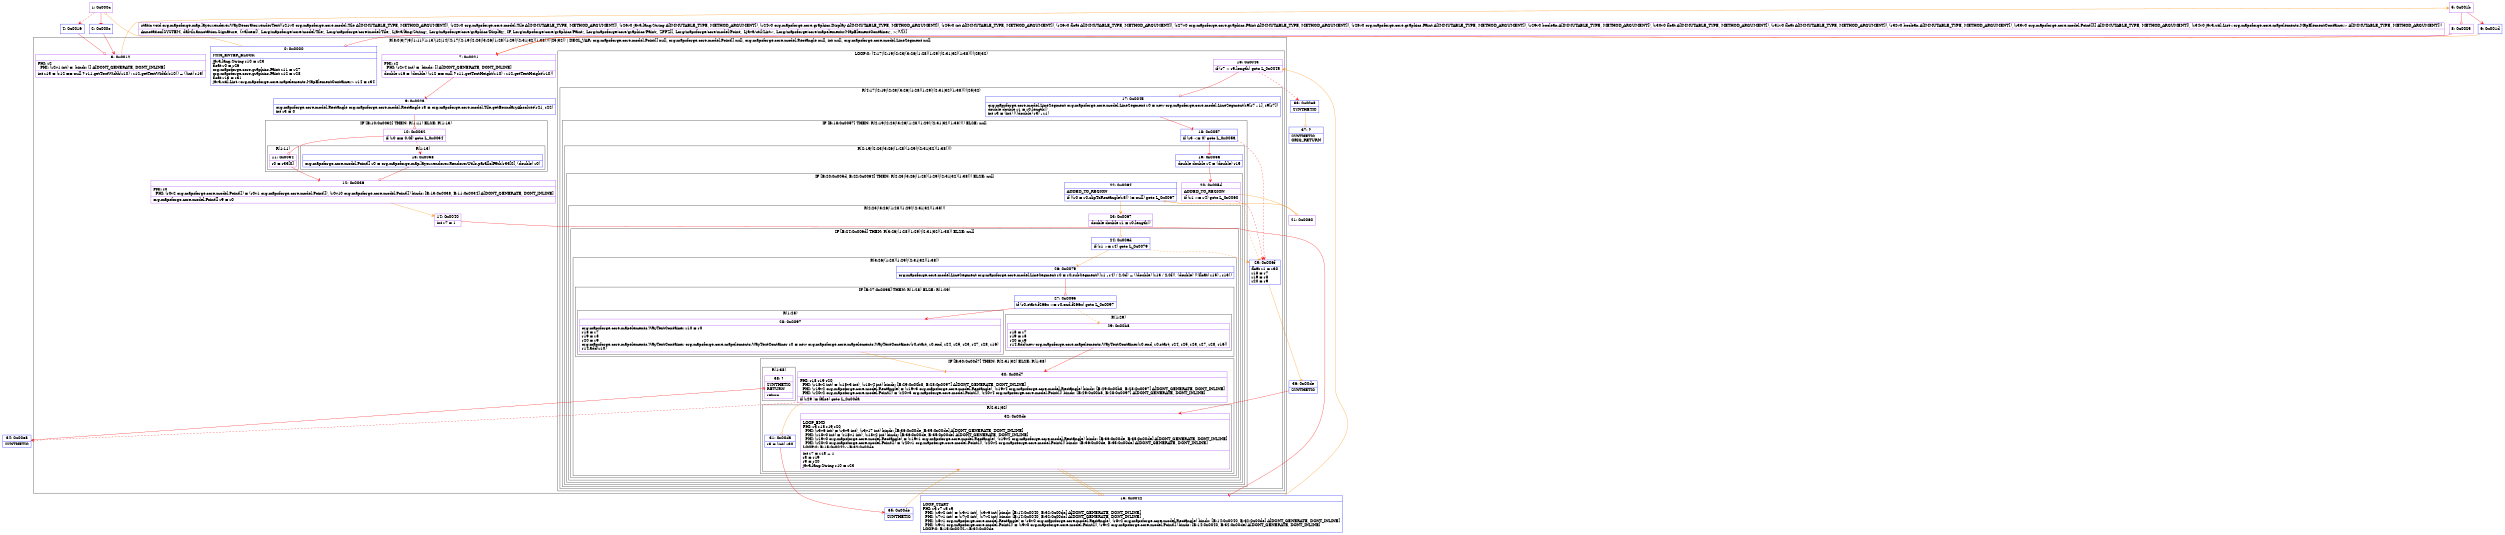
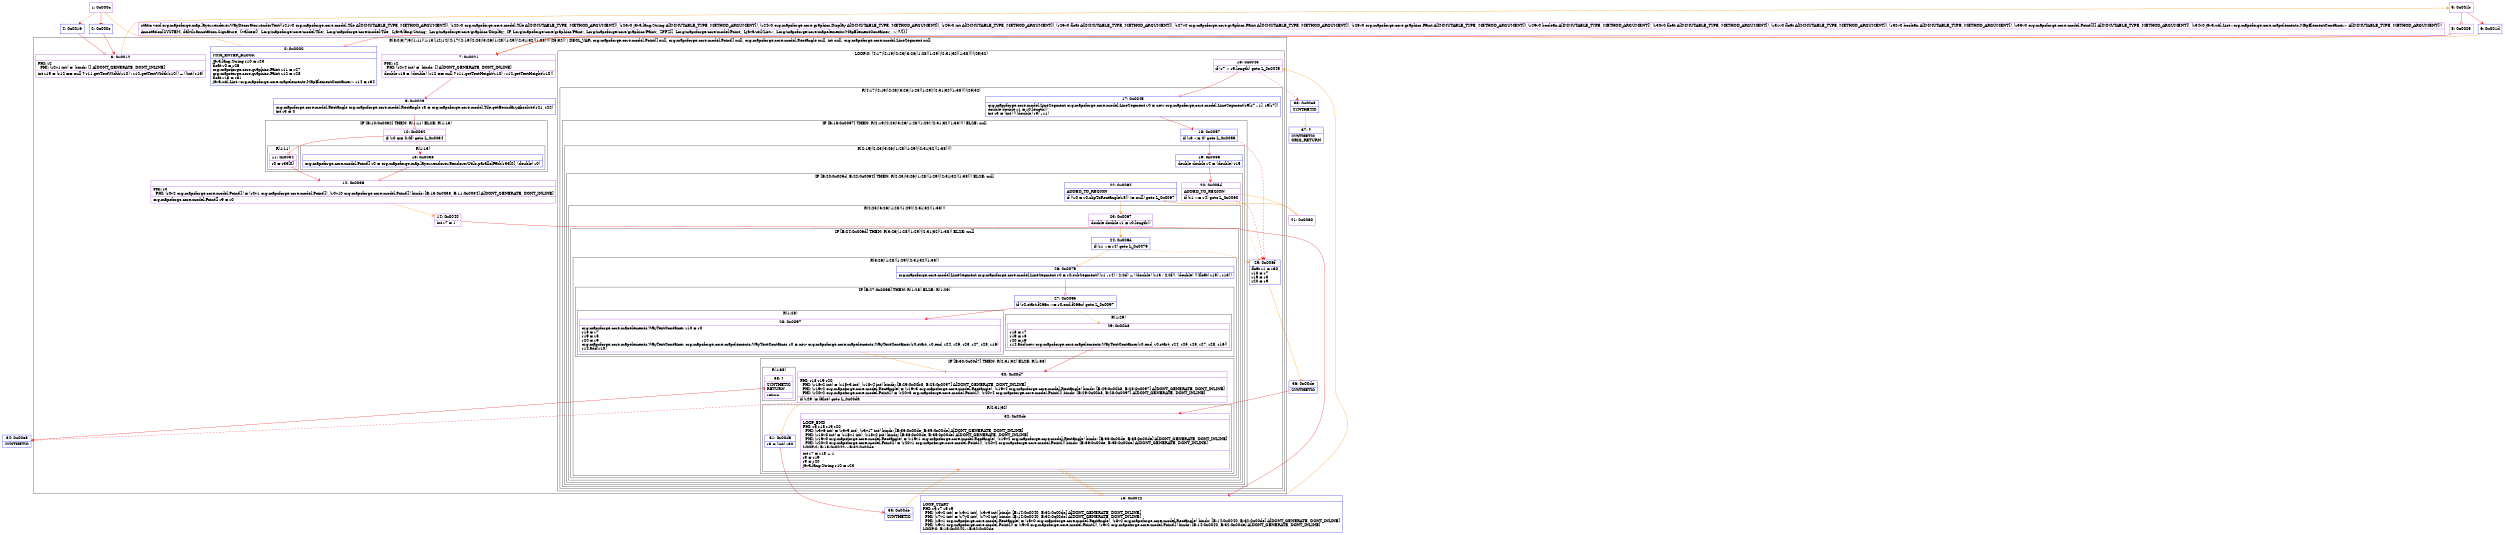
edge "23: 0x0067" -> "24: 0x006d": arrowhead odot -> vee
